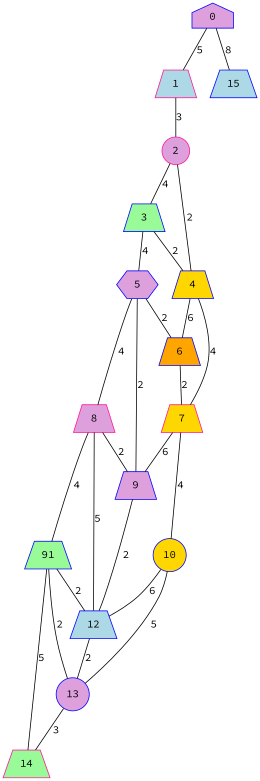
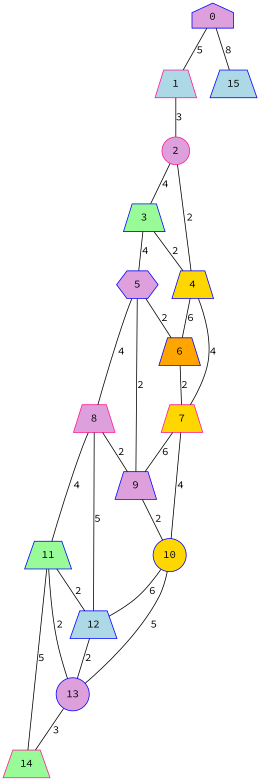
node "91": label "91" -> "11"
edge "9" -- "12": now "9" -- "10"
